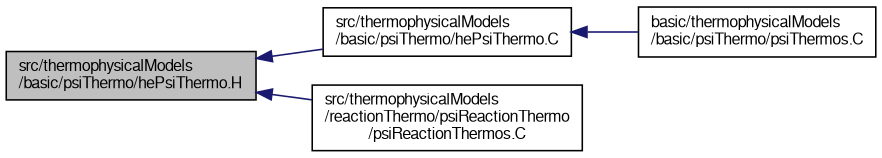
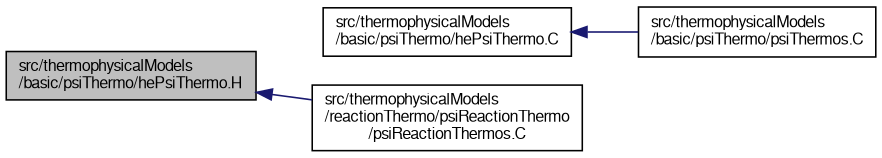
node "basic/thermophysicalModels /basic/psiThermo/psiThermos.C": label "basic/thermophysicalModels /basic/psiThermo/psiThermos.C" -> "src/thermophysicalModels /basic/psiThermo/psiThermos.C"
edge "src/thermophysicalModels /basic/psiThermo/hePsiThermo.C" -> "src/thermophysicalModels /basic/psiThermo/hePsiThermo.H": removed
